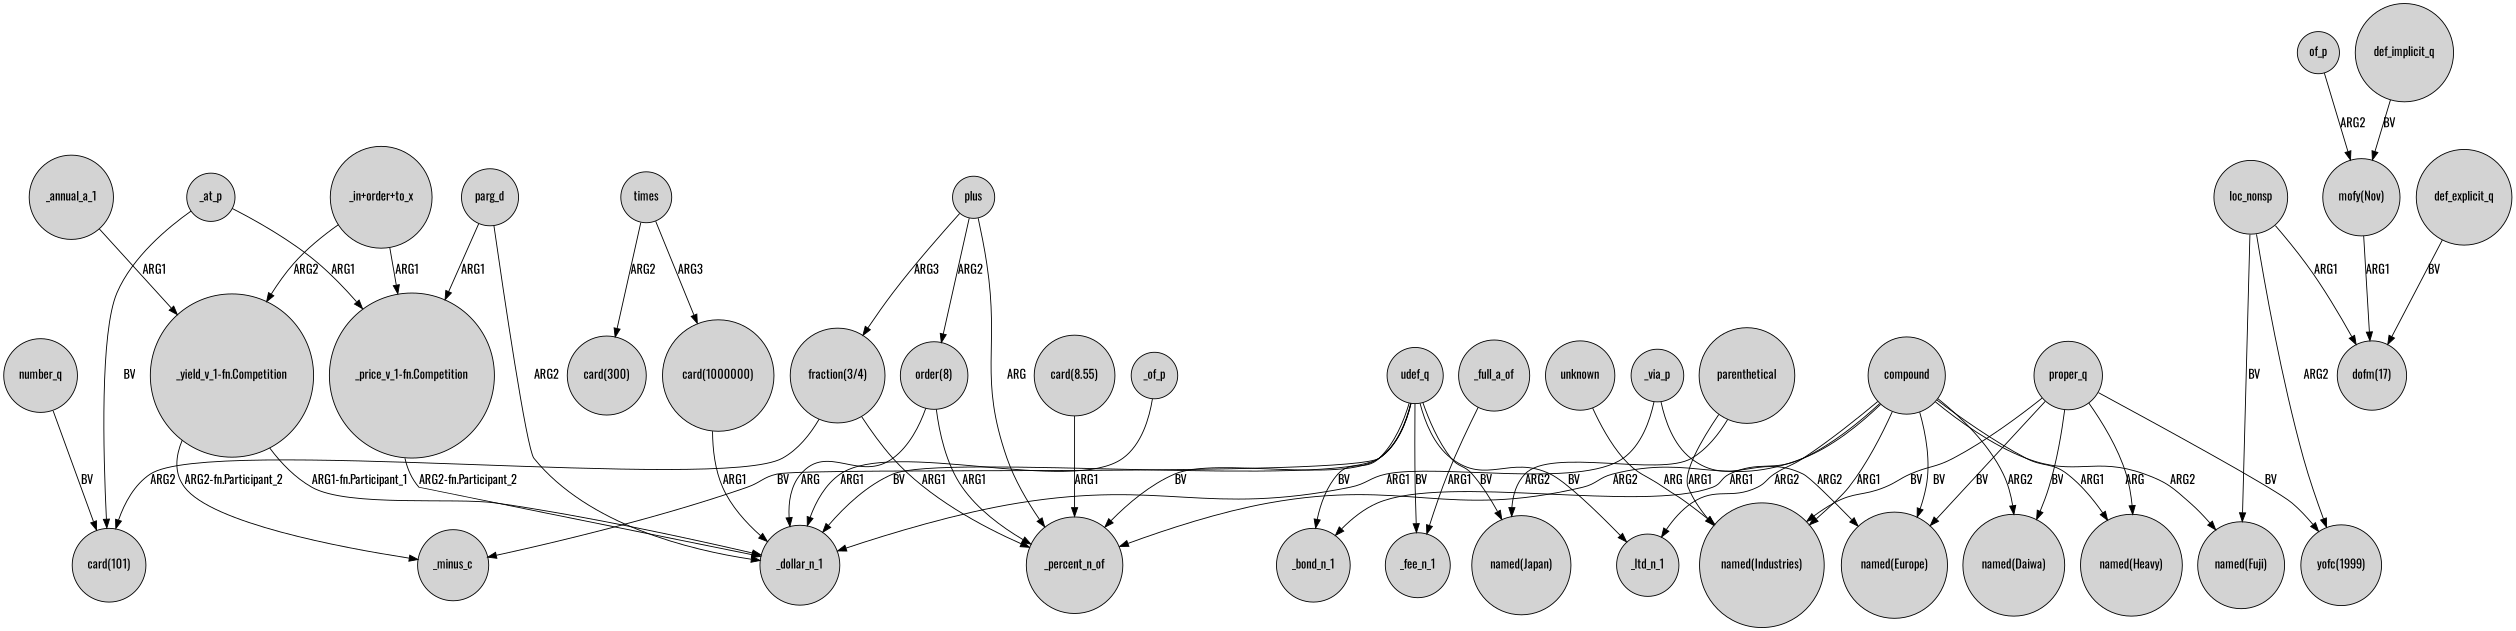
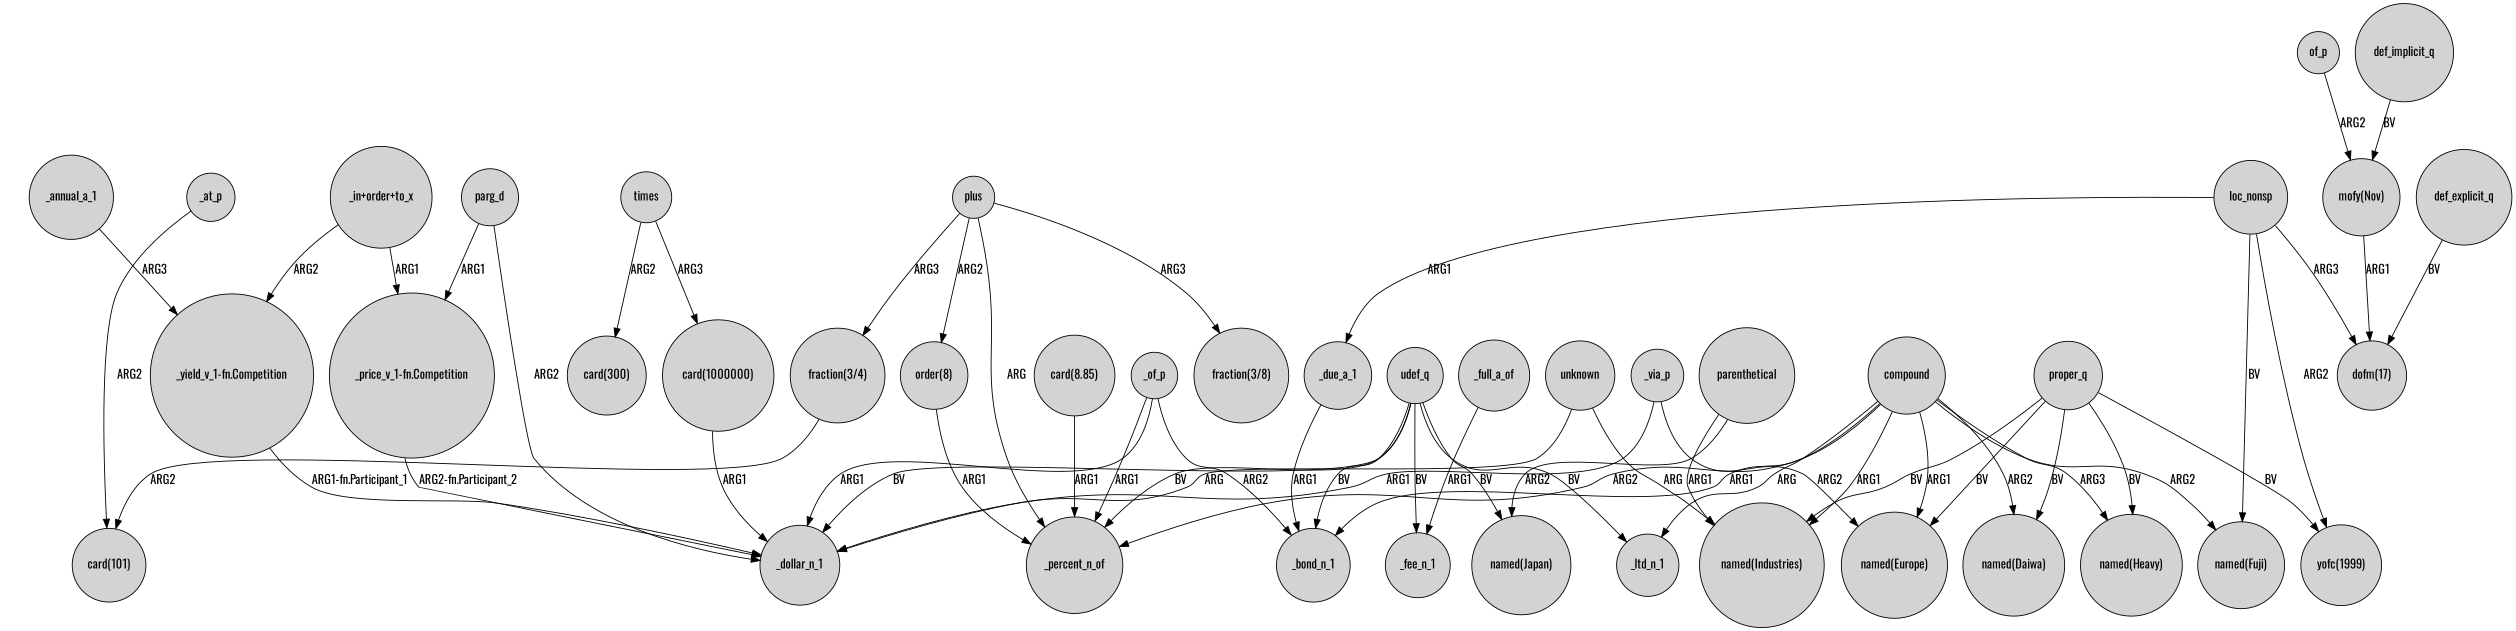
edge "_at_p" -> "_price_v_1-fn.Competition": removed, label "ARG1"
edge "_annual_a_1" -> "_yield_v_1-fn.Competition": label "ARG1" -> "ARG3"
edge "loc_nonsp" -> "dofm(17)": label "ARG1" -> "ARG3"
node "number_q": removed
edge "_at_p" -> "card(101)": label "BV" -> "ARG2"
node "card(8.55)": label "card(8.55)" -> "card(8.85)"
node "fraction(3/8)": added
node "_due_a_1": added
edge "_of_p" -> "_bond_n_1": added, label "ARG2"
edge "order(8)" -> "_dollar_n_1": now "unknown" -> "_dollar_n_1"
edge "compound" -> "_ltd_n_1": label "ARG2" -> "ARG"
edge "compound" -> "named(Europe)": label "BV" -> "ARG1"
edge "compound" -> "named(Heavy)": label "ARG1" -> "ARG3"
edge "proper_q" -> "named(Heavy)": label "ARG" -> "BV"
edge "fraction(3/4)" -> "_percent_n_of": now "_of_p" -> "_percent_n_of"
node "_minus_c": removed
